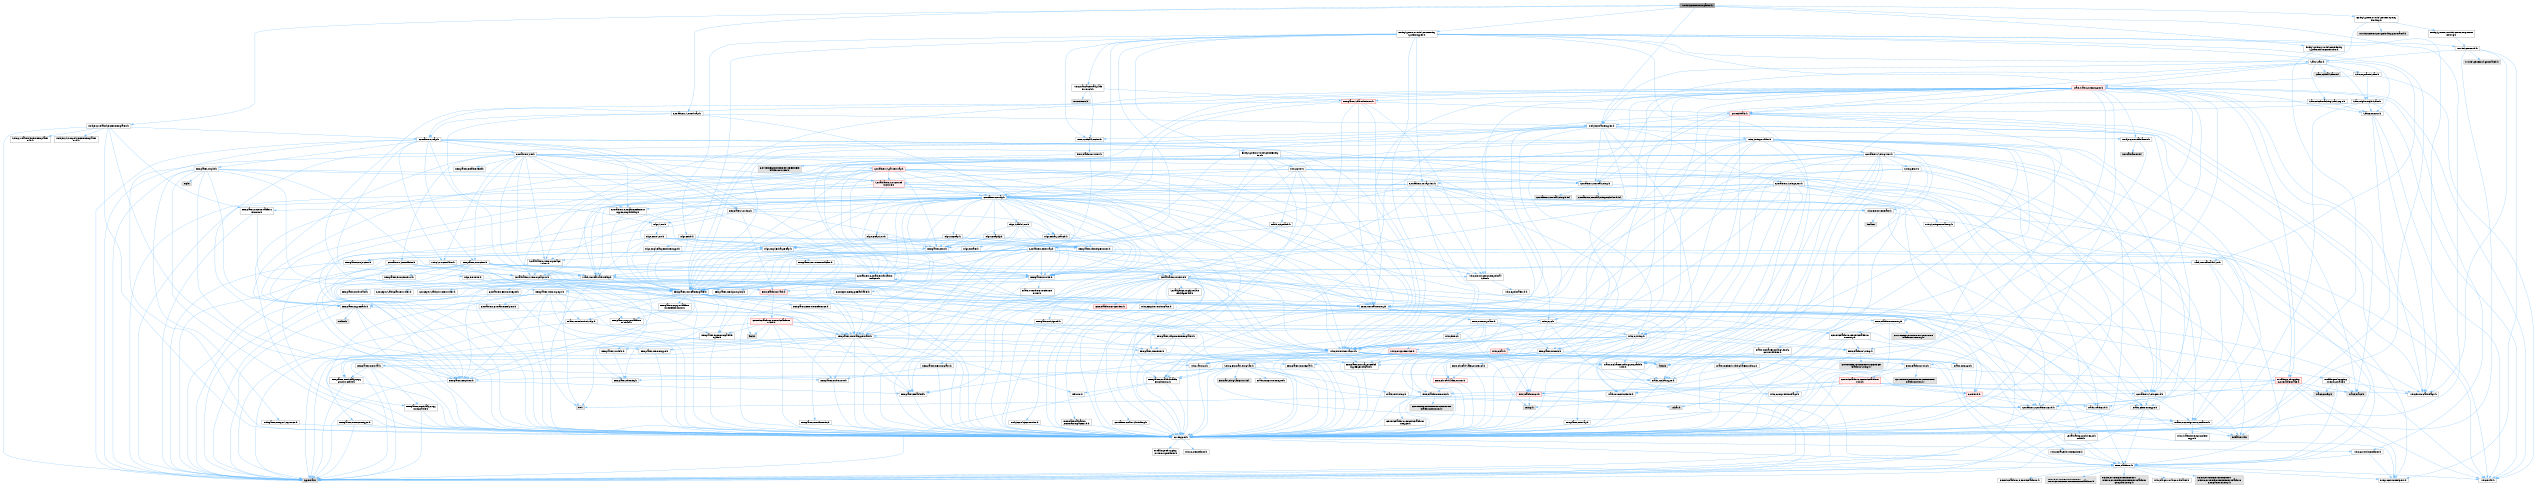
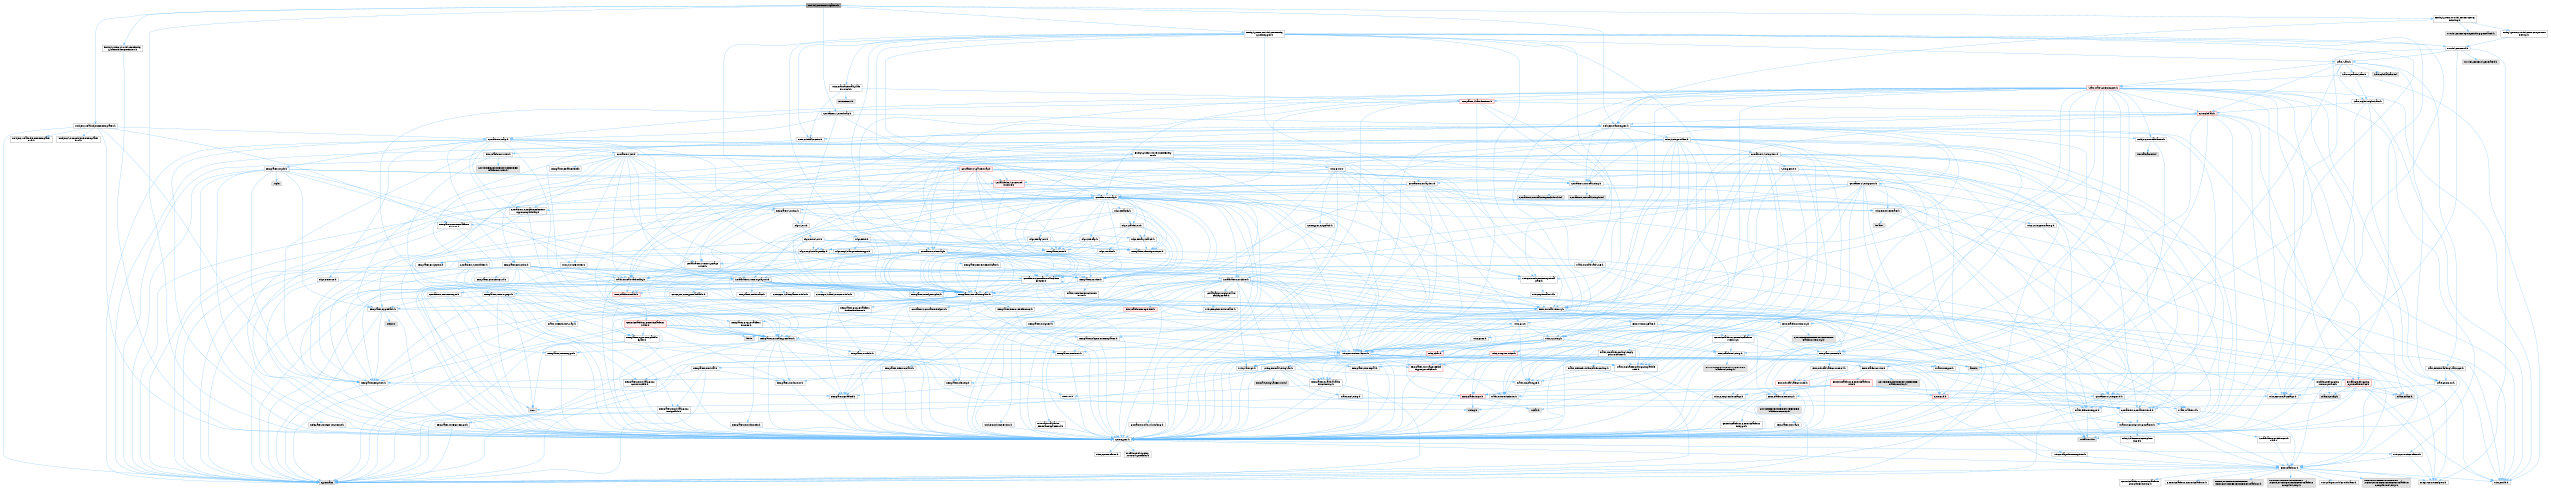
node "String/WeakObjectPtrTemplates Fwd.h": label "String/WeakObjectPtrTemplates Fwd.h" -> "UObject/WeakObjectPtrTemplates Fwd.h"
edge "Misc/StringBuilder.h" -> "Templates/UnrealTypeTraits.h": added
node "Hash/CityHash.h": label "Hash/CityHash.h" -> "CoreTypes/CityHash.h"
edge "Algo/Heapify.h" -> "Templates/Less.h": now "Algo/Heapify.h" -> "Algo/StableSort.h"
edge "Math/UnrealMathUtility.h" -> "Containers/ContainerHelpers.h": now "Containers/ContainerAllocation Policies.h" -> "Containers/ContainerHelpers.h"
node "Templates/IsArrayOrRefOf TypeByPredicate.h": color grey40 -> red
node "Traits/IsTEnumAsByte.h": removed
edge "Stats/HitchTrackingStatScope.h" -> "Misc/Build.h": added
node "GenericPlatform/GenericPlatform CompilerPreSetup.h": added
